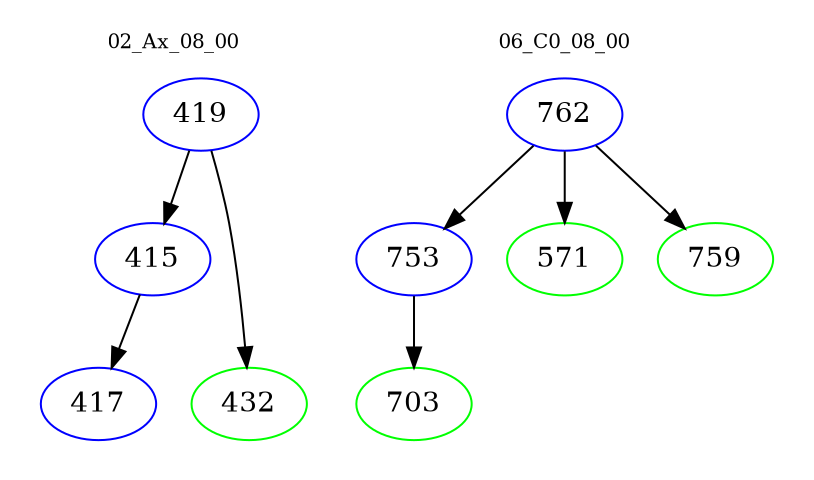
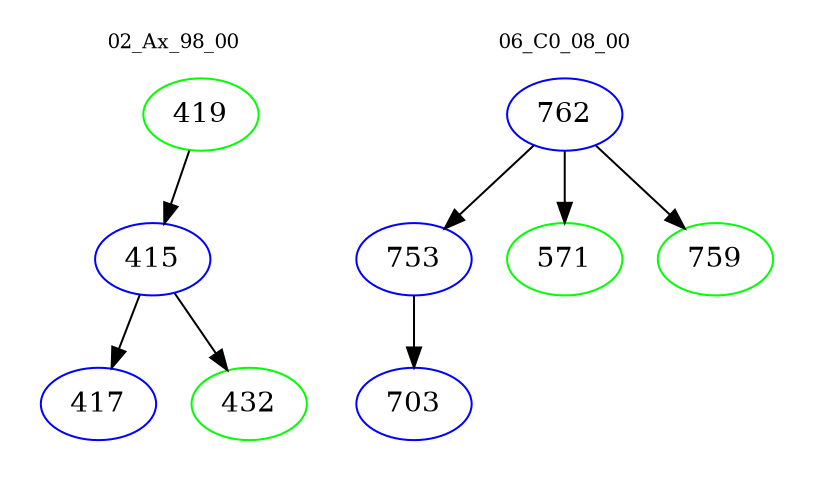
cluster "02_Ax_08_00": label "02_Ax_08_00" -> "02_Ax_98_00"
node "419": color blue -> green
edge "419" -> "432": now "415" -> "432"
node "703": color green -> blue
